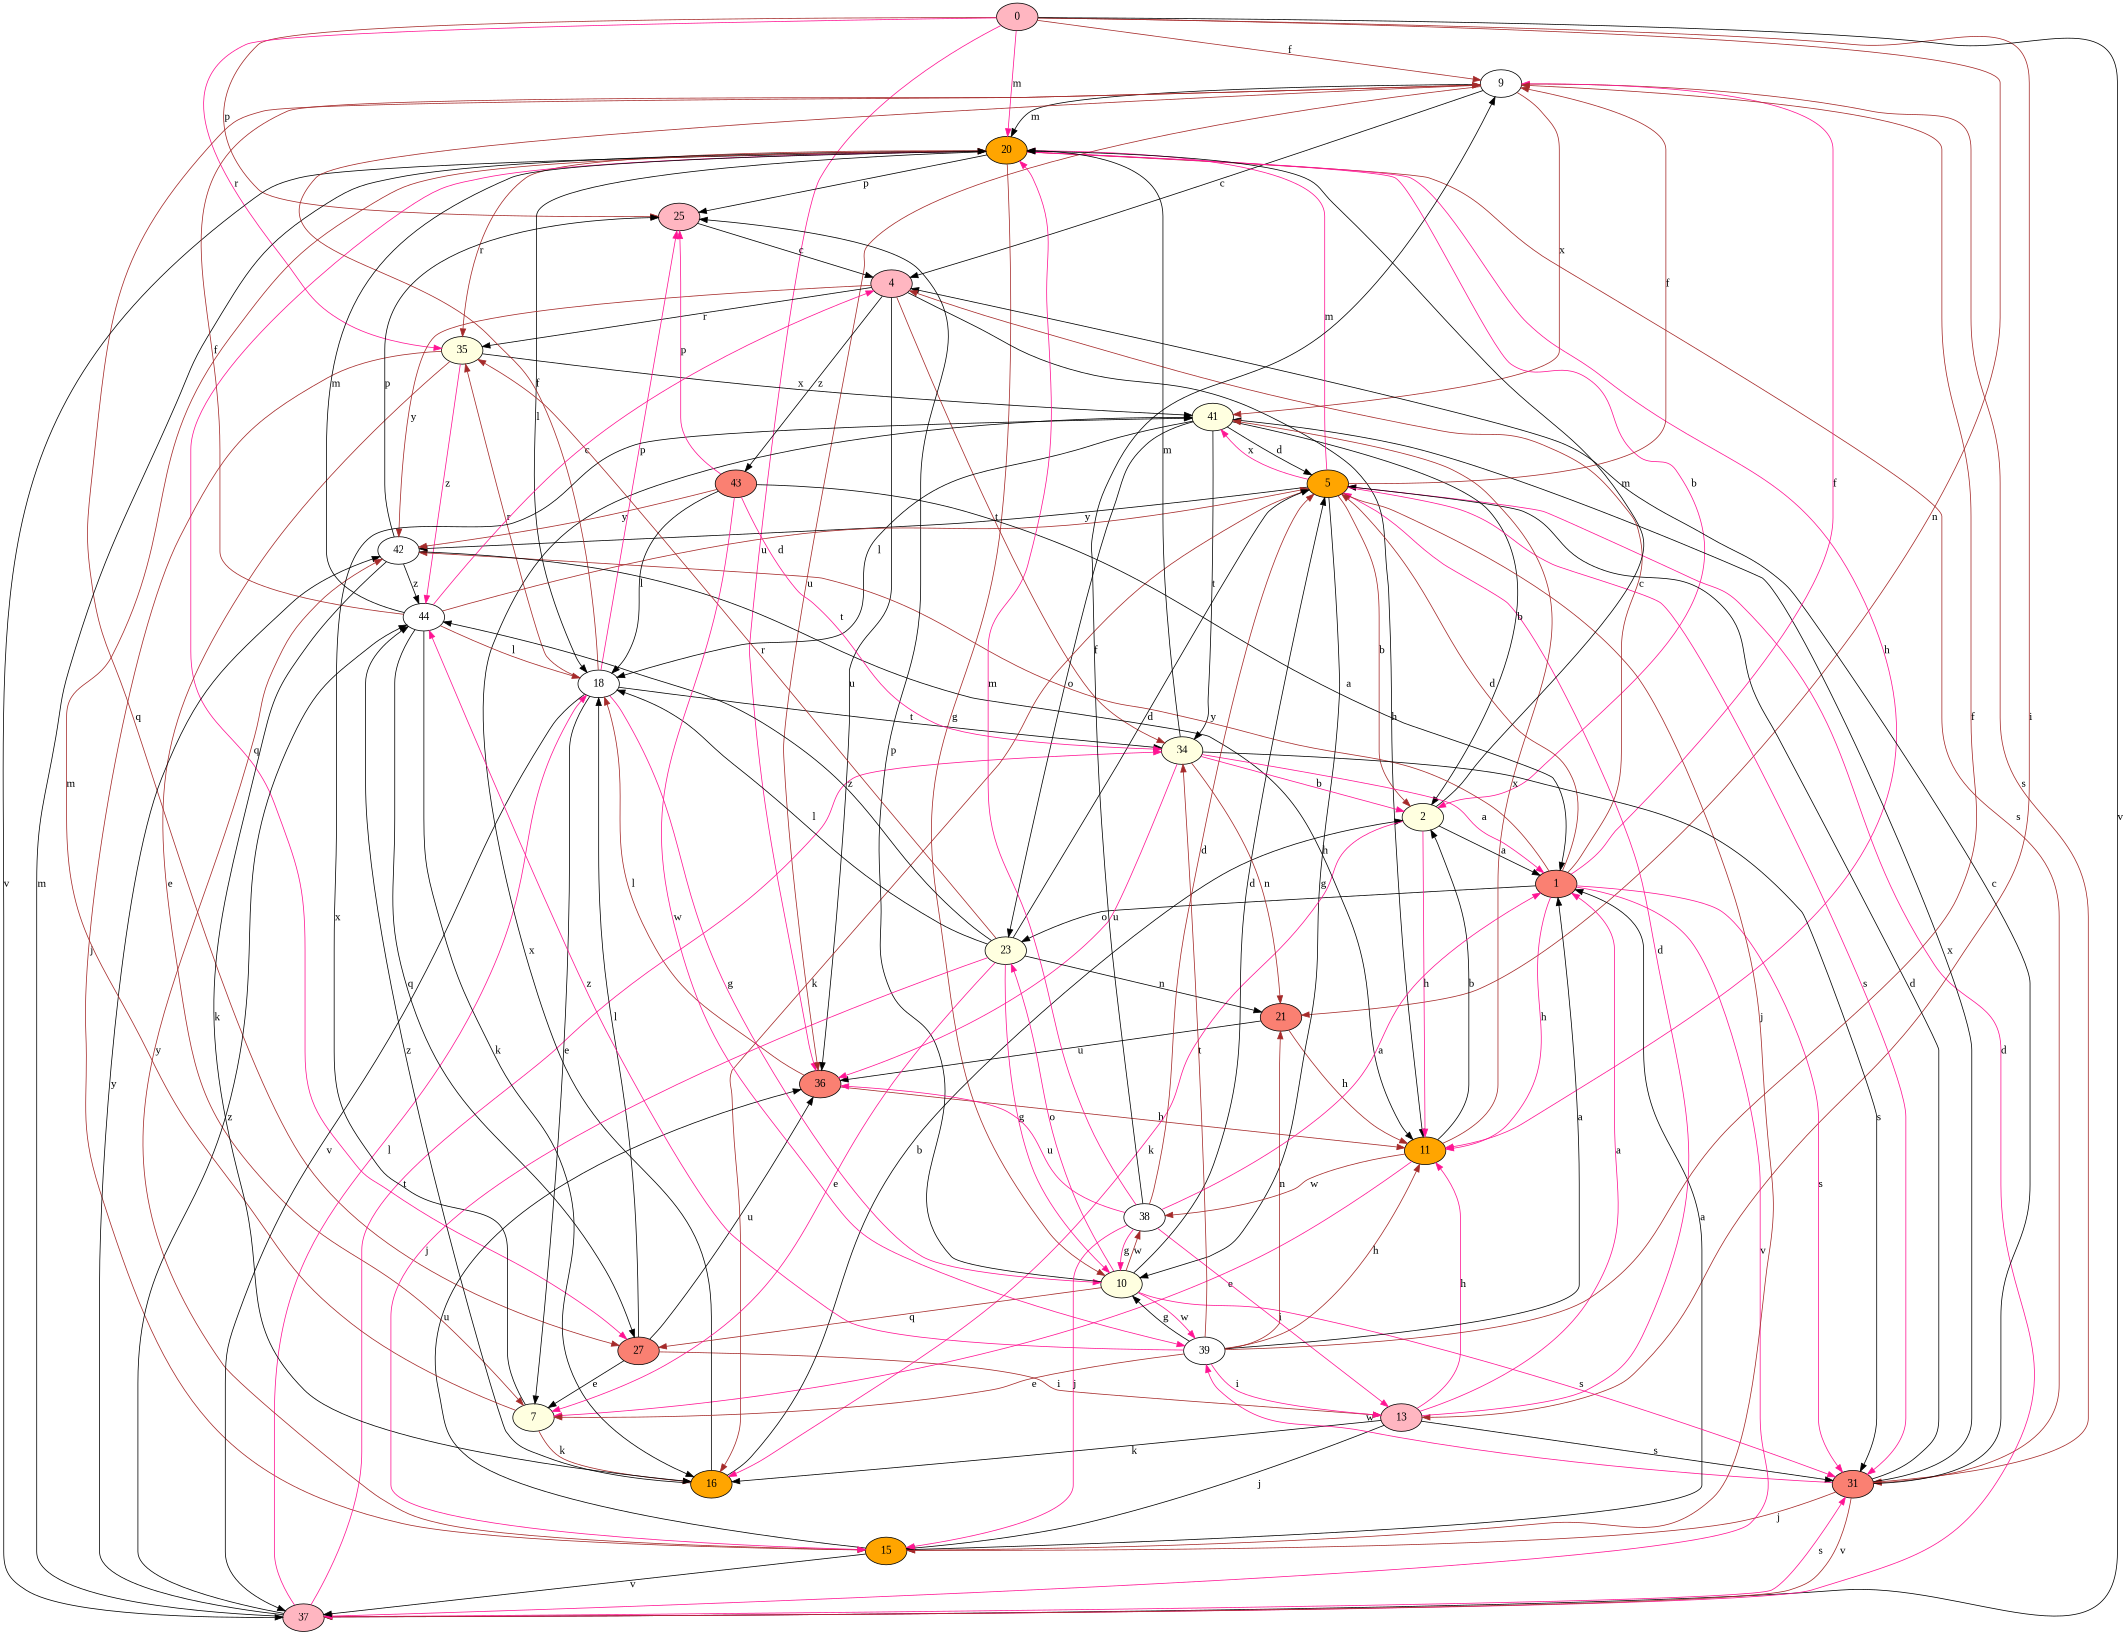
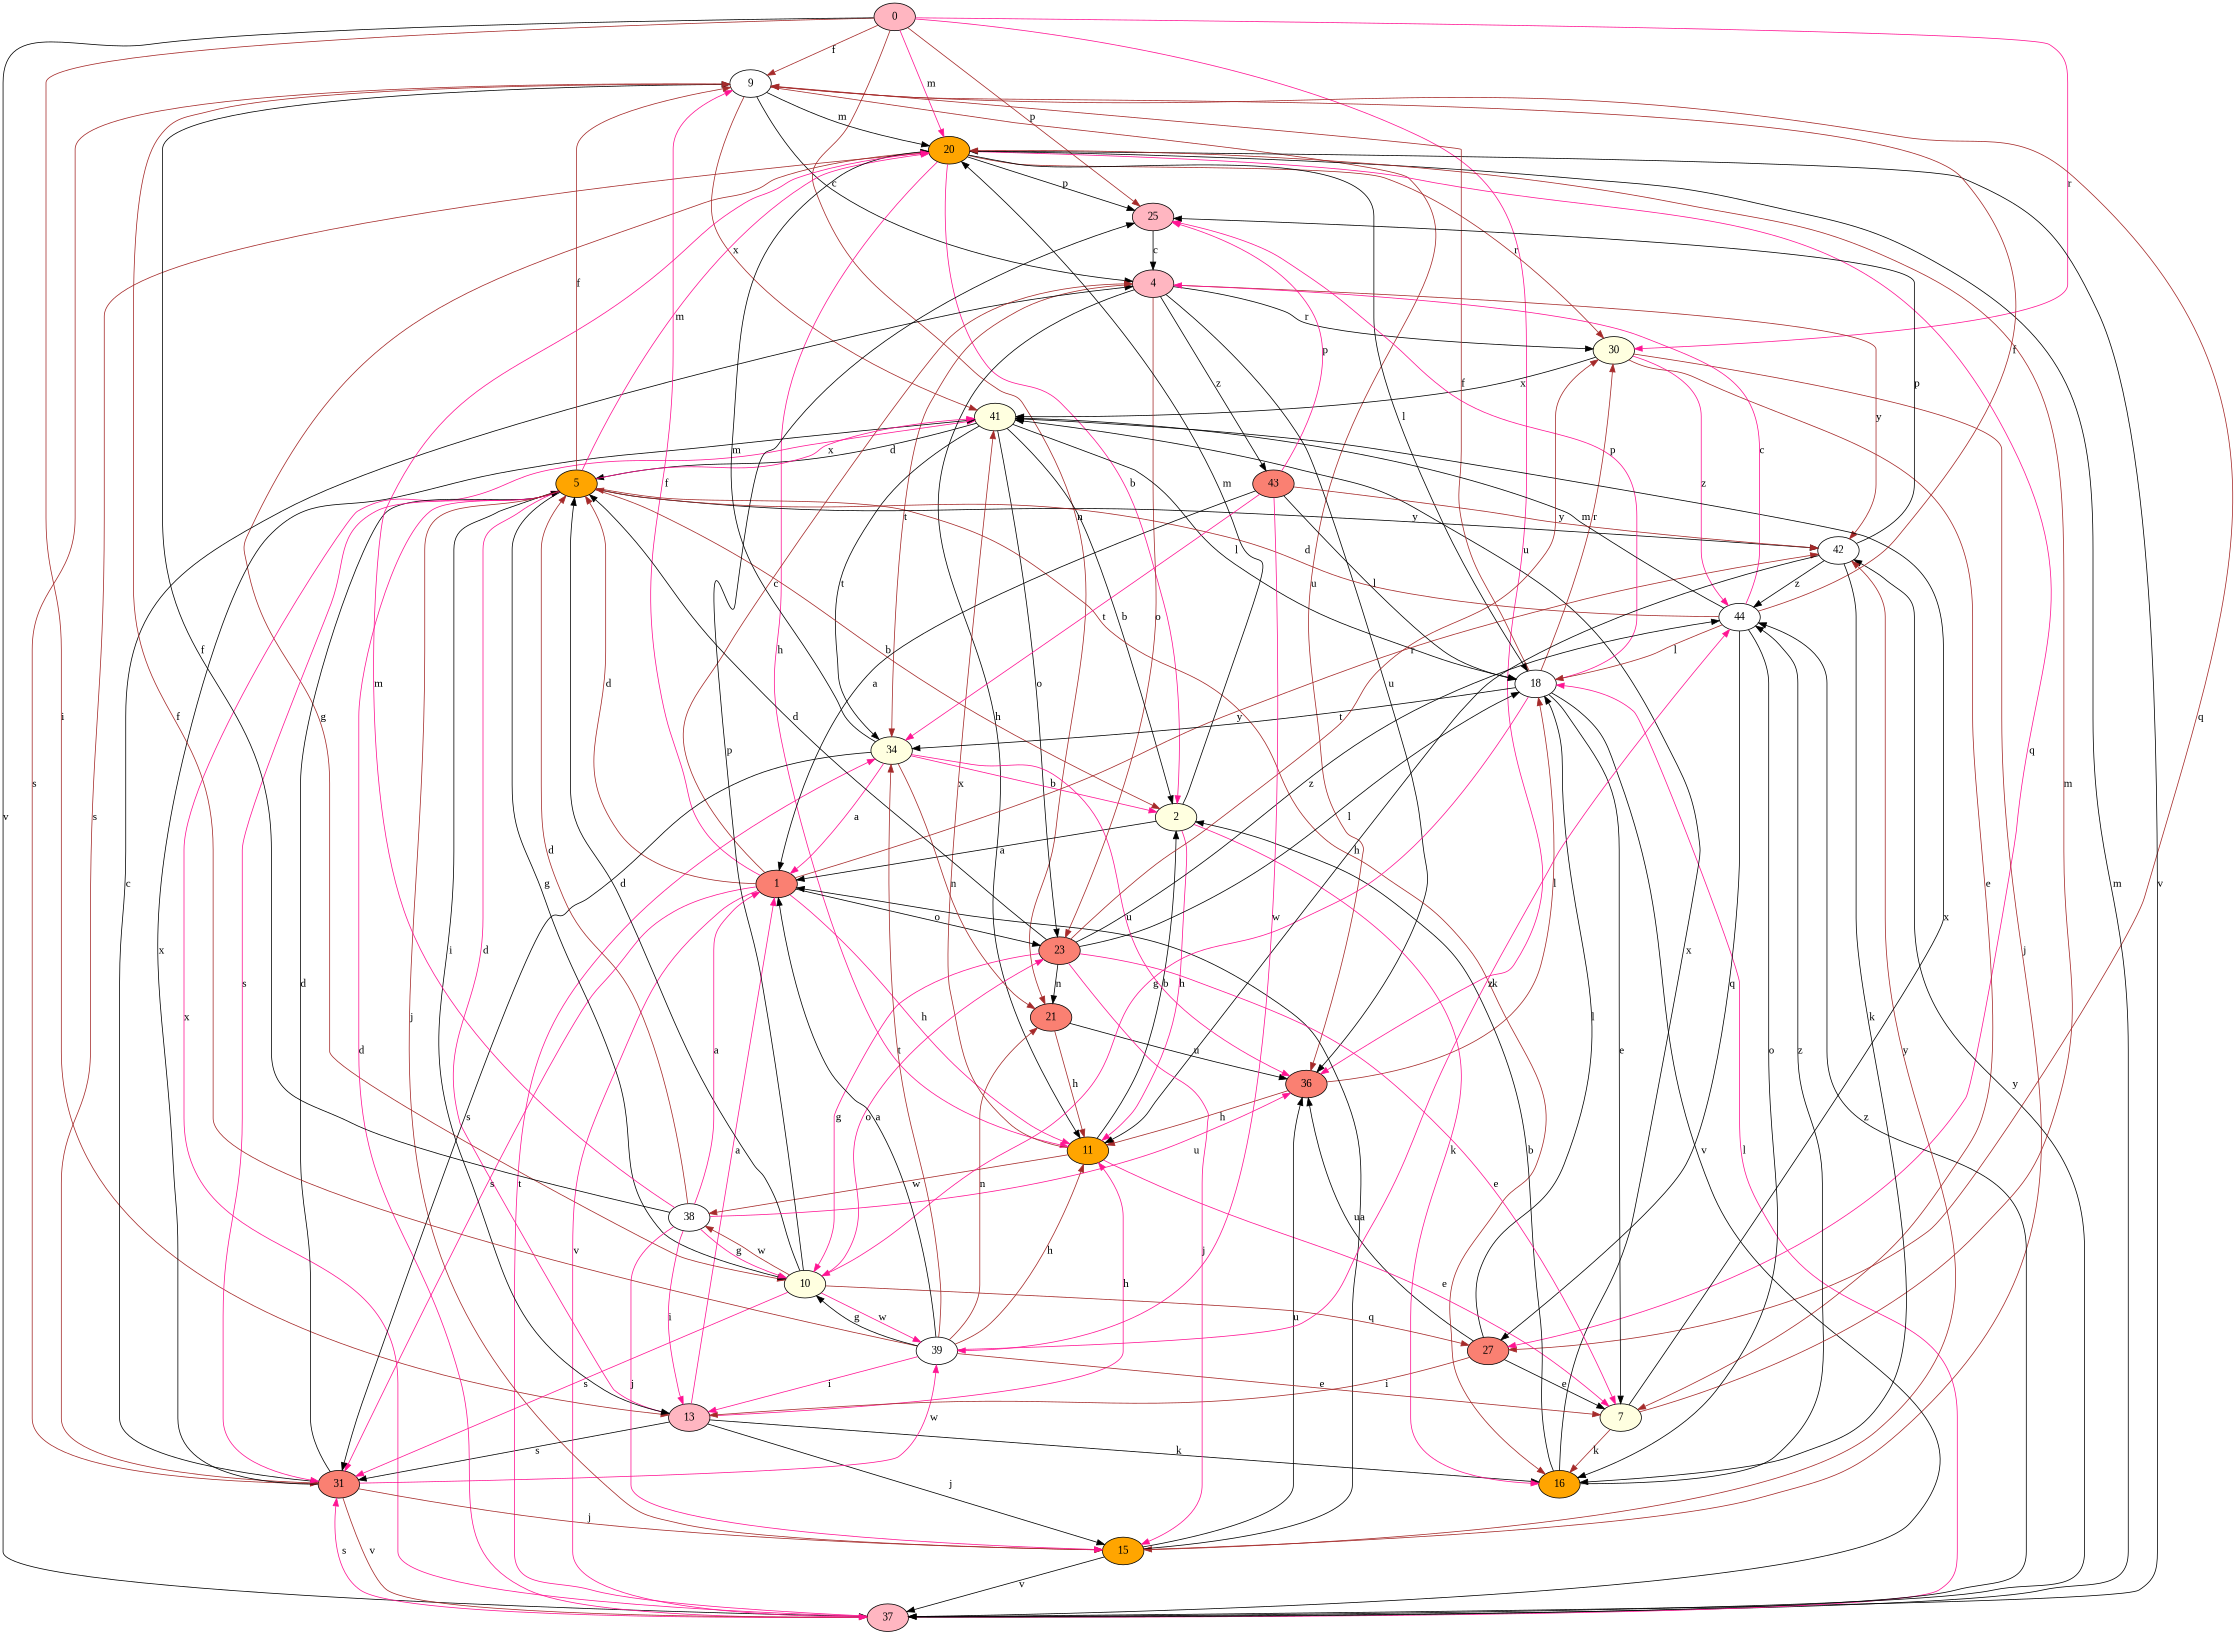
edge "44" -> "20": now "44" -> "41"
node "35": label "35" -> "30"
edge "4" -> "23": added, label "o"
node "23": fillcolor lightyellow -> salmon
edge "5" -> "13": added, label "i"
edge "37" -> "41": added, label "x"
edge "44" -> "16": label "k" -> "o"
